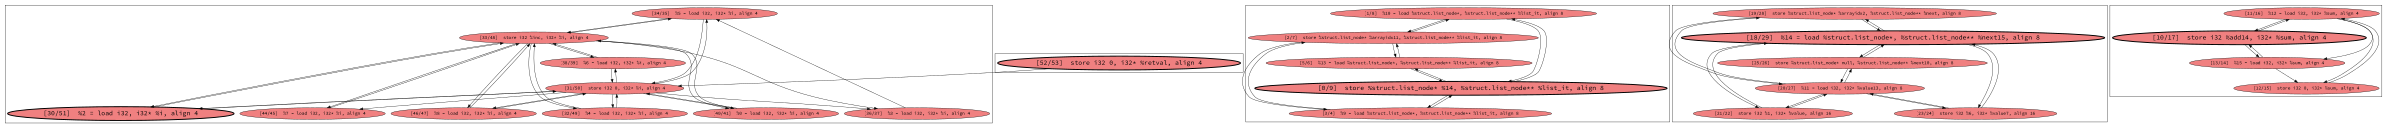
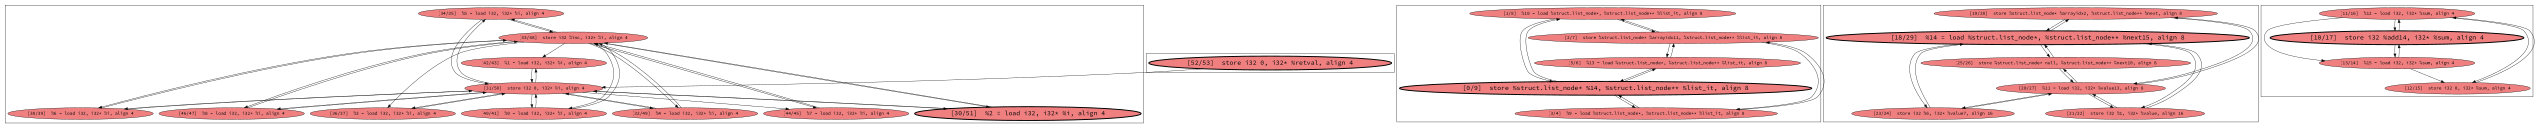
node "[42/43]  %1 = load i32, i32* %i, align 4": added
edge "[36/37]  %3 = load i32, i32* %i, align 4" -> "[34/35]  %5 = load i32, i32* %i, align 4": now "[36/37]  %3 = load i32, i32* %i, align 4" -> "[31/50]  store i32 0, i32* %i, align 4"
